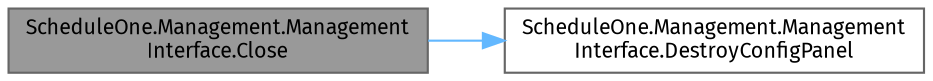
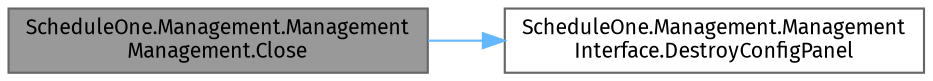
node "ScheduleOne.Management.Management Interface.Close": label "ScheduleOne.Management.Management Interface.Close" -> "ScheduleOne.Management.Management Management.Close"
